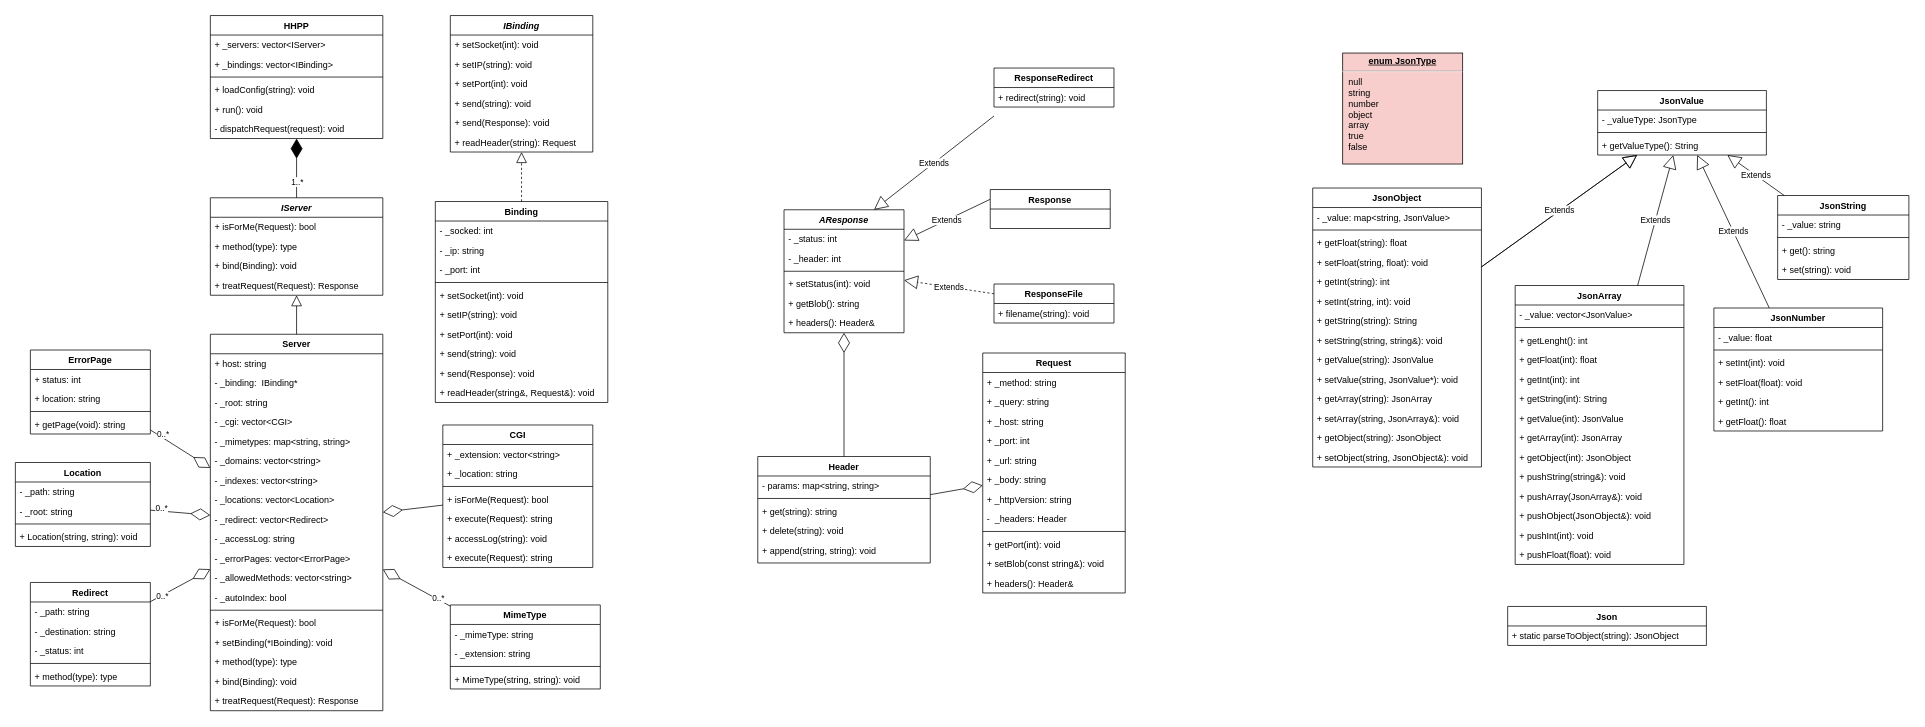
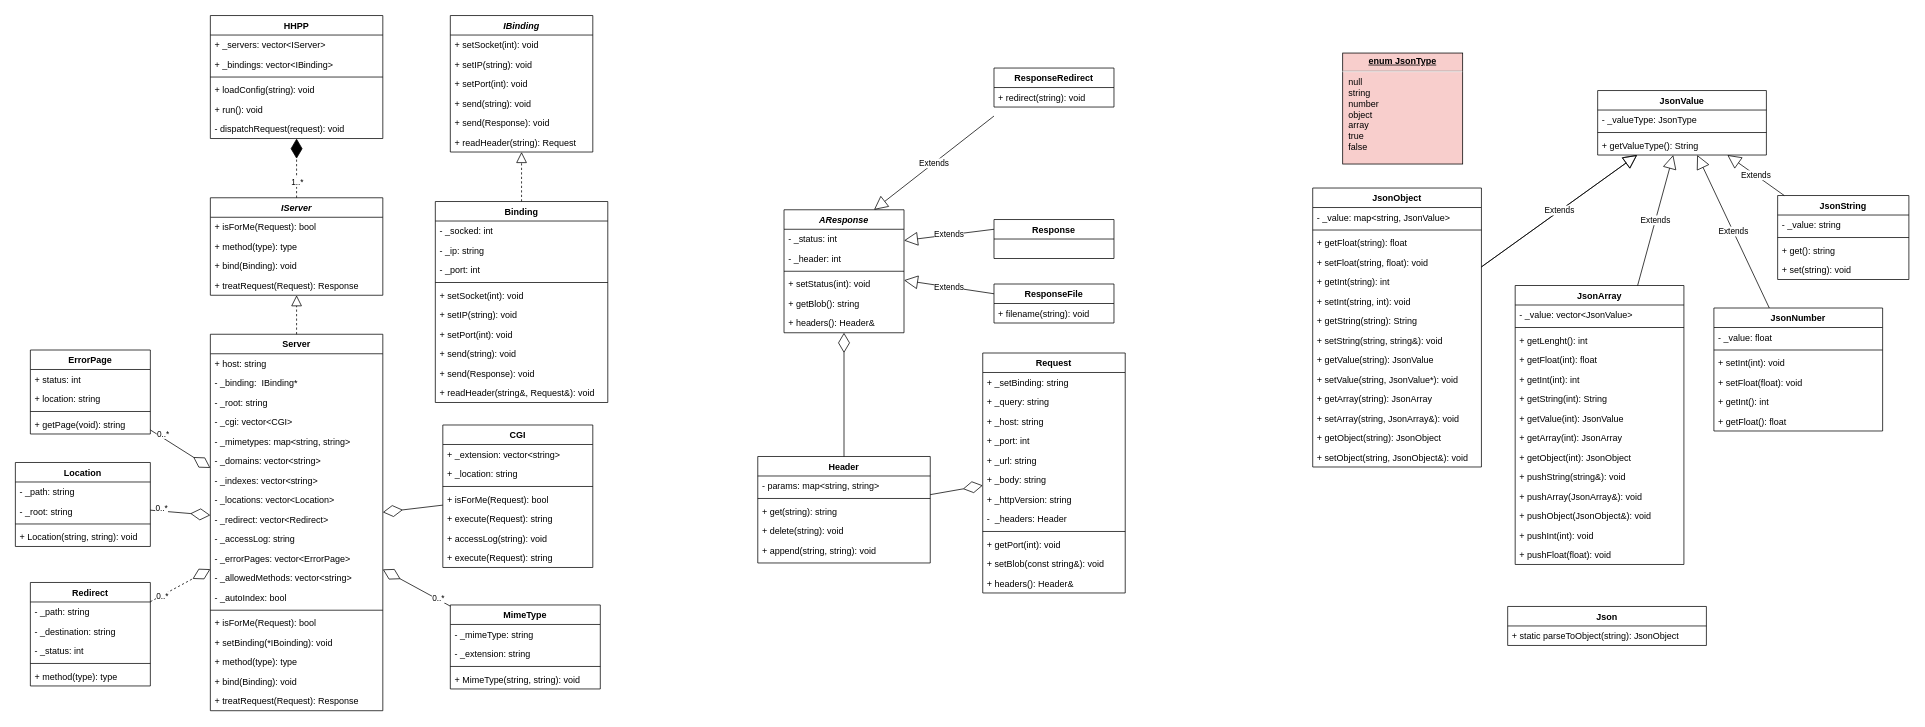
edge "IServer" -> "HHPP": style solid -> dashed
node "Response": moved (1050, 209) -> (1054, 239)
edge "ResponseFile" -> "AResponse": style dashed -> solid
edge "Server" -> "IServer": style solid -> dashed
node "+ _method: string": label "+ _method: string" -> "+ _setBinding: string"
edge "Redirect" -> "Server": style solid -> dashed
